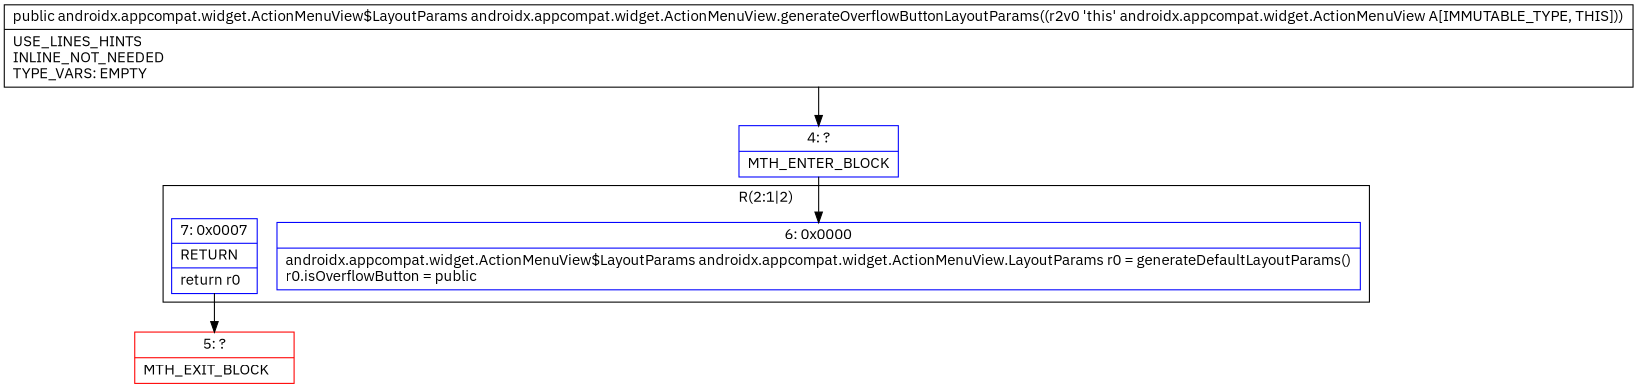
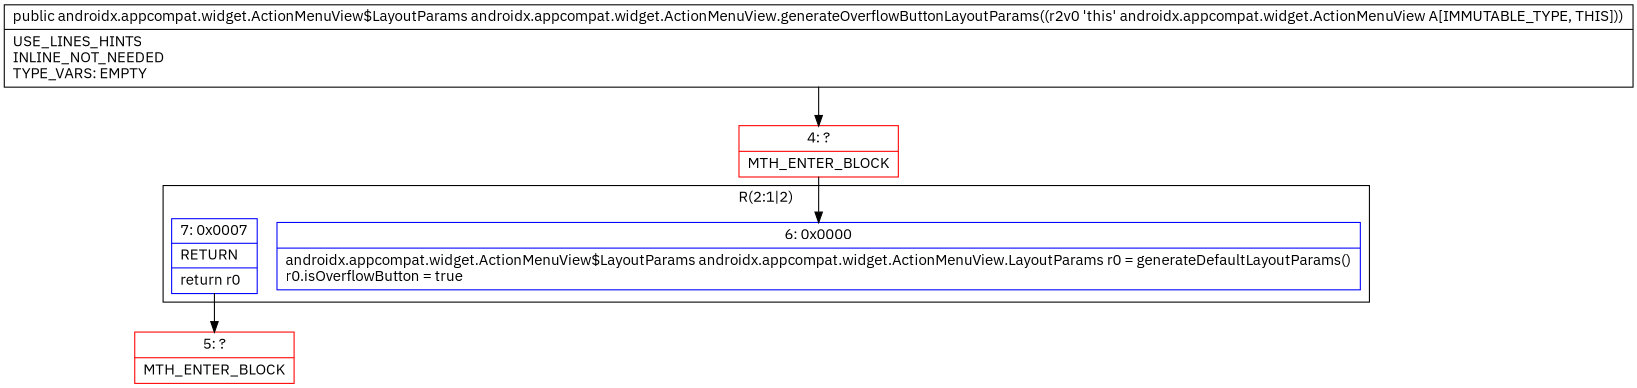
node "4: ?": color blue -> red
node "6: 0x0000": text "r0.isOverflowButton = public" -> "r0.isOverflowButton = true"
node "5: ?": text "MTH_EXIT_BLOCK" -> "MTH_ENTER_BLOCK"
